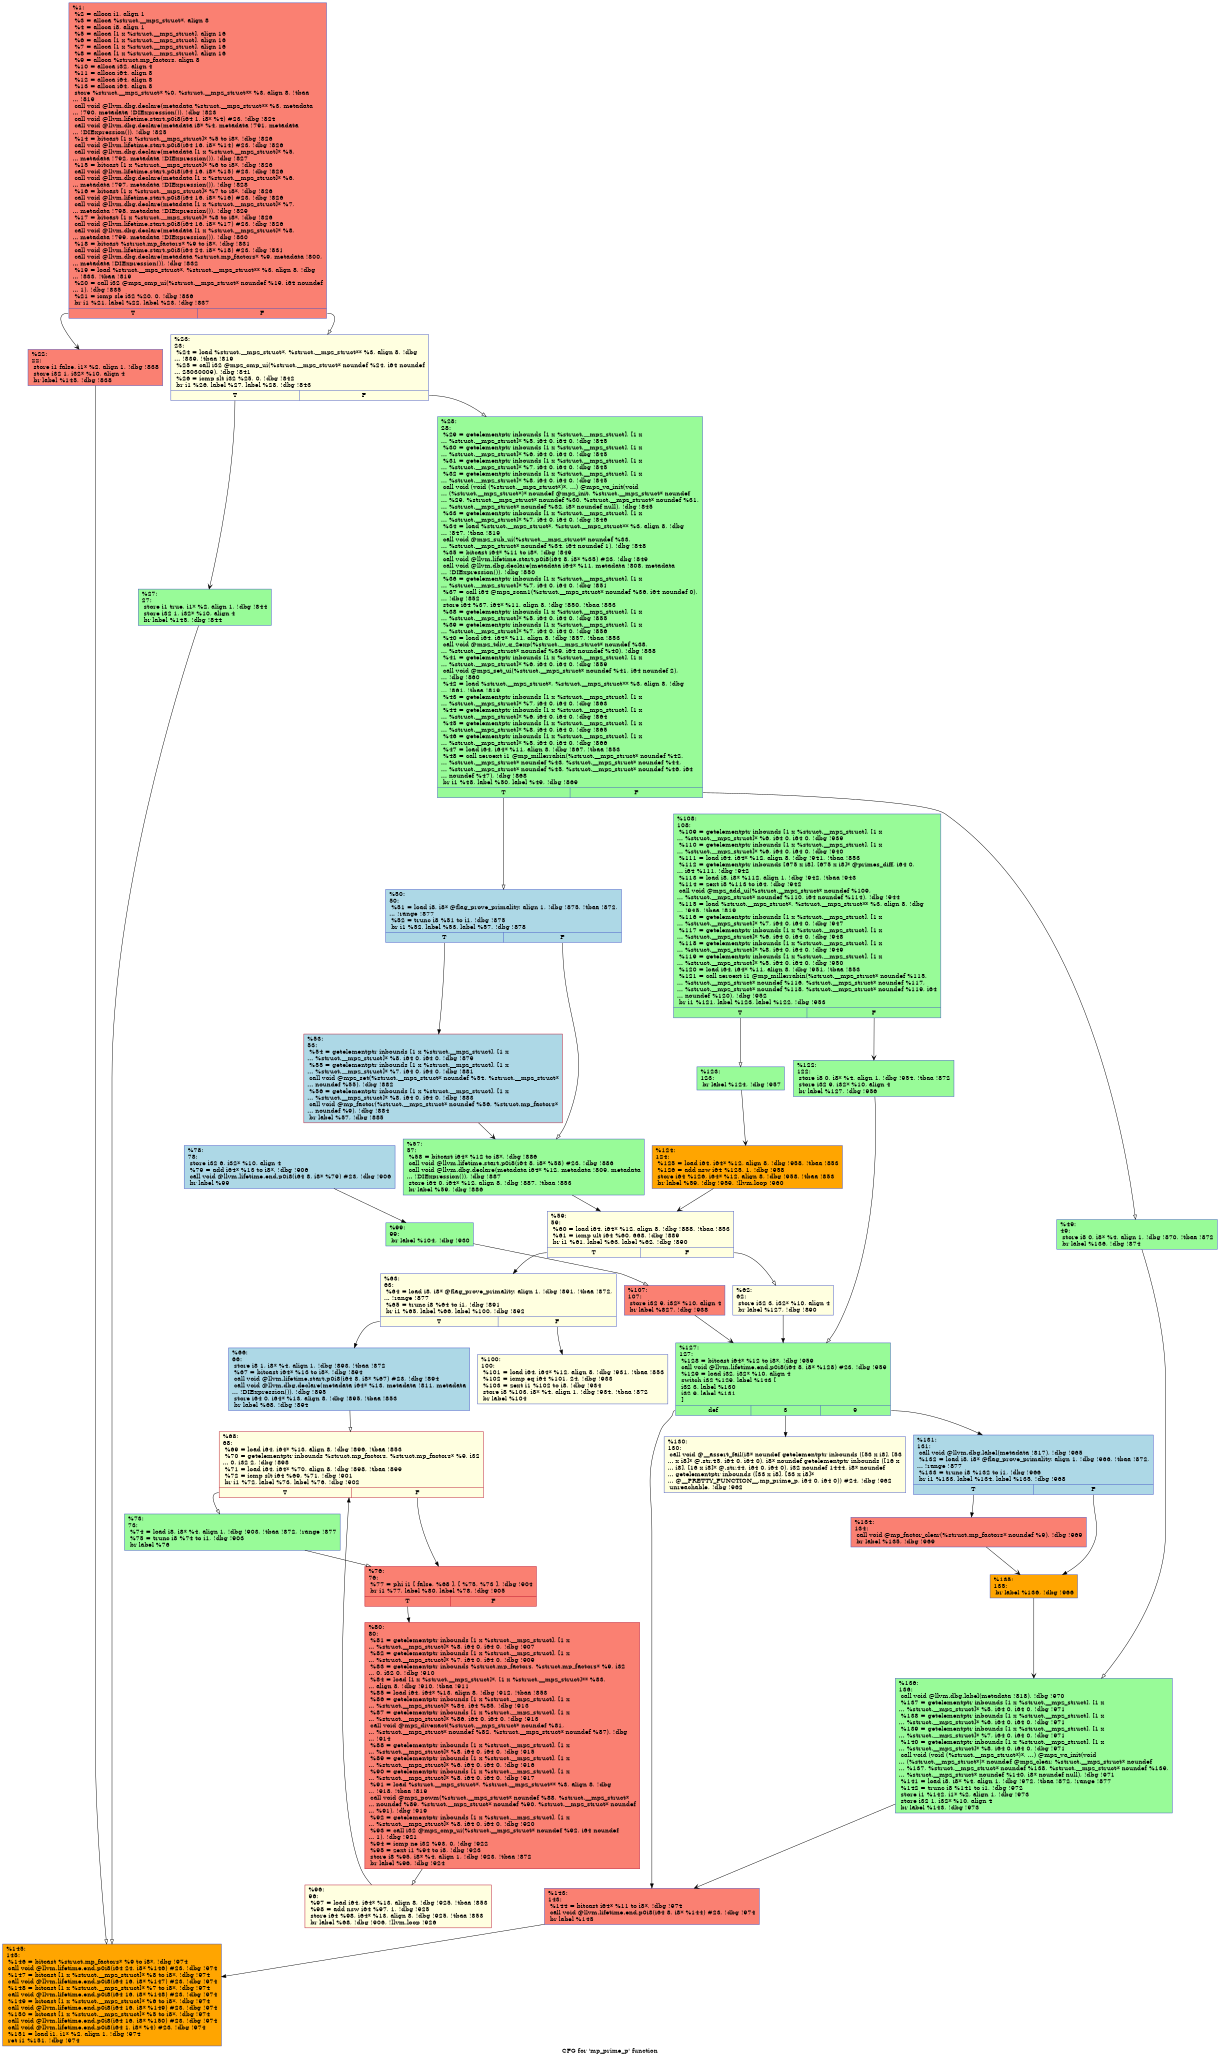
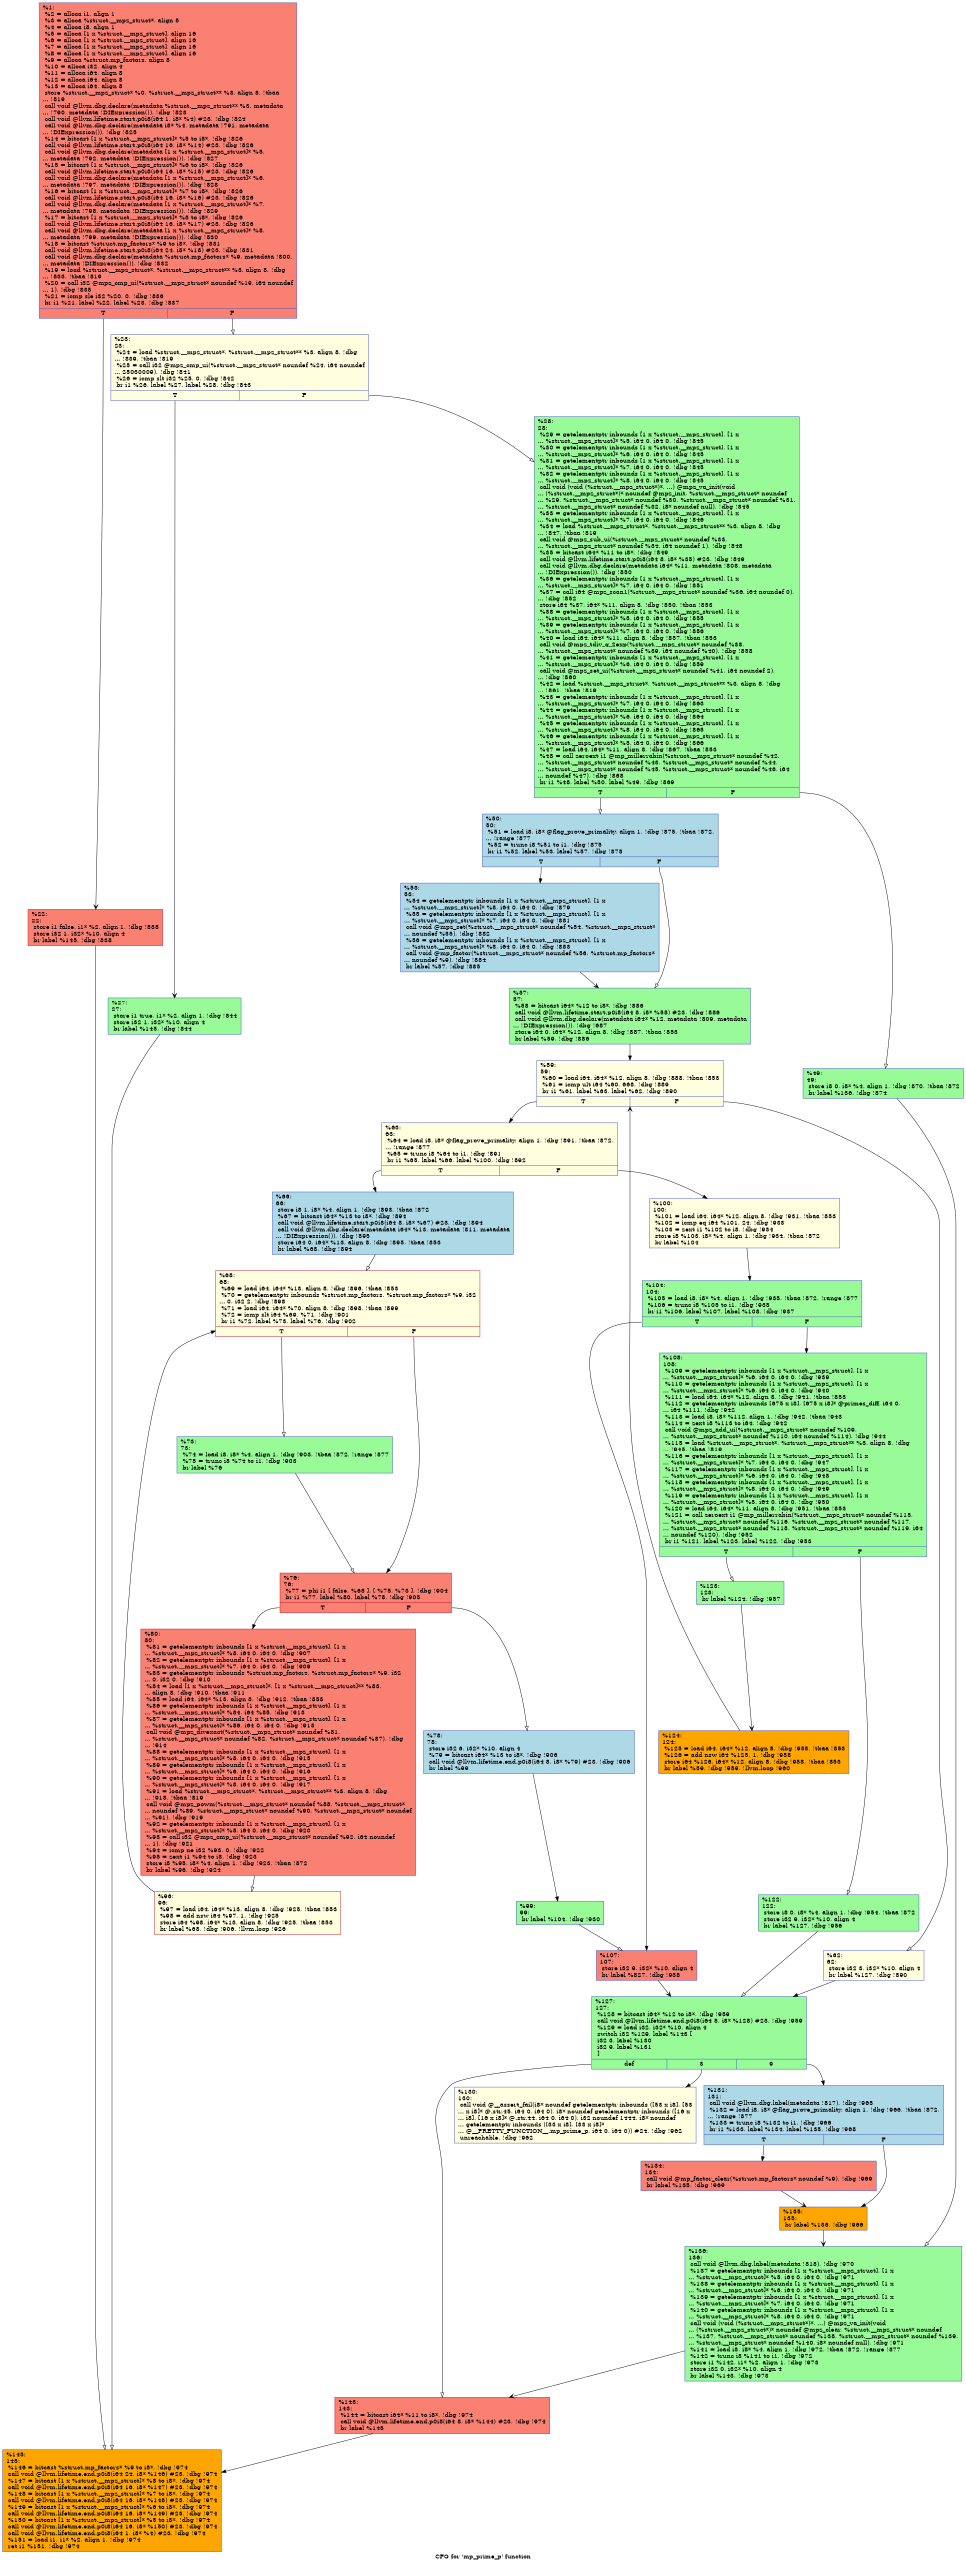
node "%22:": color #3d50c3ff -> #b70d28ff
edge "%108:" -> "%122:": arrowhead vee -> onormal
node "%53:": color #b70d28ff -> #3d50c3ff
node "%78:": text "%79 = add i64* %13 to i8*, !dbg !906" -> "%79 = bitcast i64* %13 to i8*, !dbg !906"
node "%57:": text "... !DIExpression()), !dbg !887" -> "... !DIExpression()), !dbg !687"
node "%104:": added
edge "%127:" -> "%143:": arrowhead normal -> onormal
edge "%76:" -> "%78:": added
node "%136:": text "store i32 1, i32* %10, align 4" -> "store i32 0, i32* %10, align 4"
node "%143:": color #3d50c3ff -> #b70d28ff
